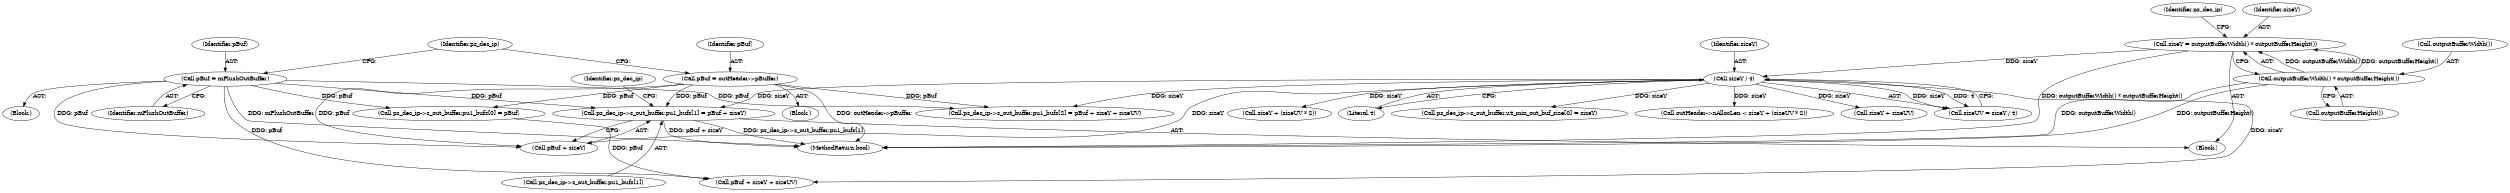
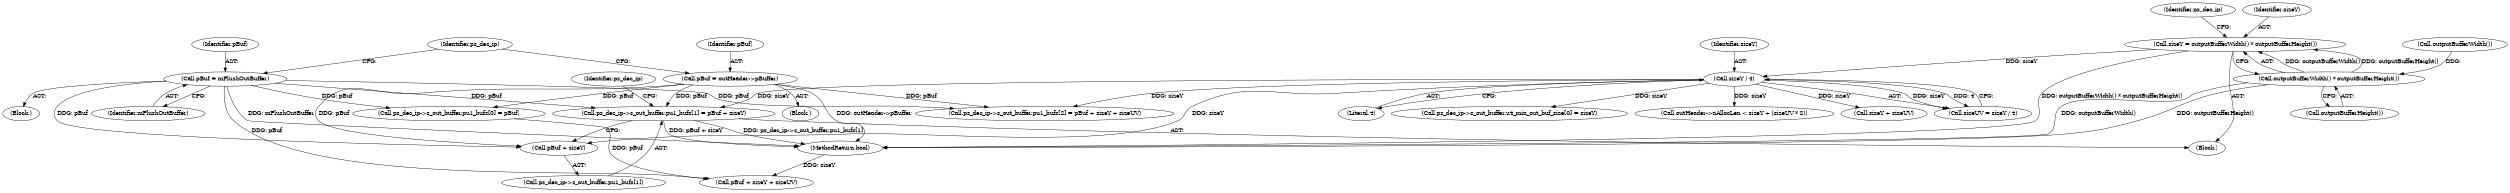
edge "(Call,outputBufferWidth())" -> "(Call,outputBufferWidth() * outputBufferHeight())": label "AST: " -> "DDG: "
node "(Call,sizeY + (sizeUV * 2))": removed
edge "(Call,pBuf + sizeY)" -> "(Call,ps_dec_ip->s_out_buffer.pu1_bufs[1] = pBuf + sizeY)": now "(Call,pBuf + sizeY)" -> "(Call,ps_dec_ip->s_out_buffer.pu1_bufs[1])"
edge "(Call,sizeY / 4)" -> "(Call,pBuf + sizeY + sizeUV)": now "(MethodReturn,bool)" -> "(Call,pBuf + sizeY + sizeUV)"
